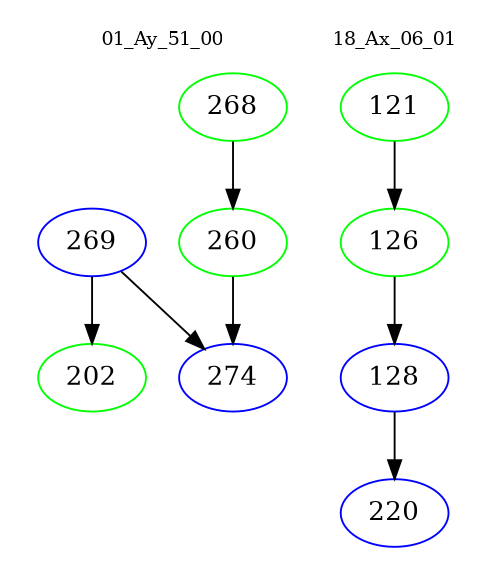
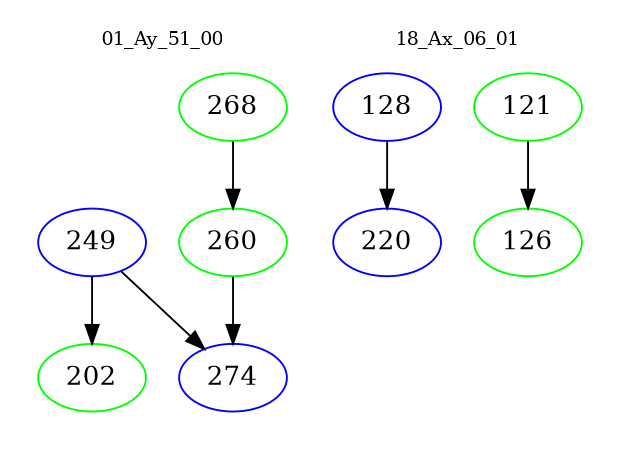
node "269": label "269" -> "249"
edge "126" -> "128": removed
